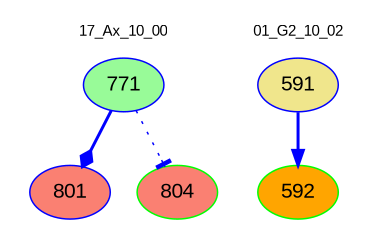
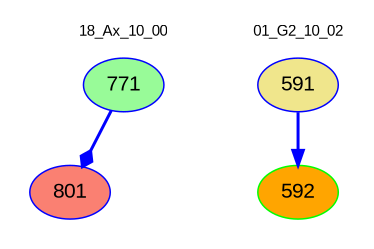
cluster "17_Ax_10_00": label "17_Ax_10_00" -> "18_Ax_10_00"
node "804": removed
